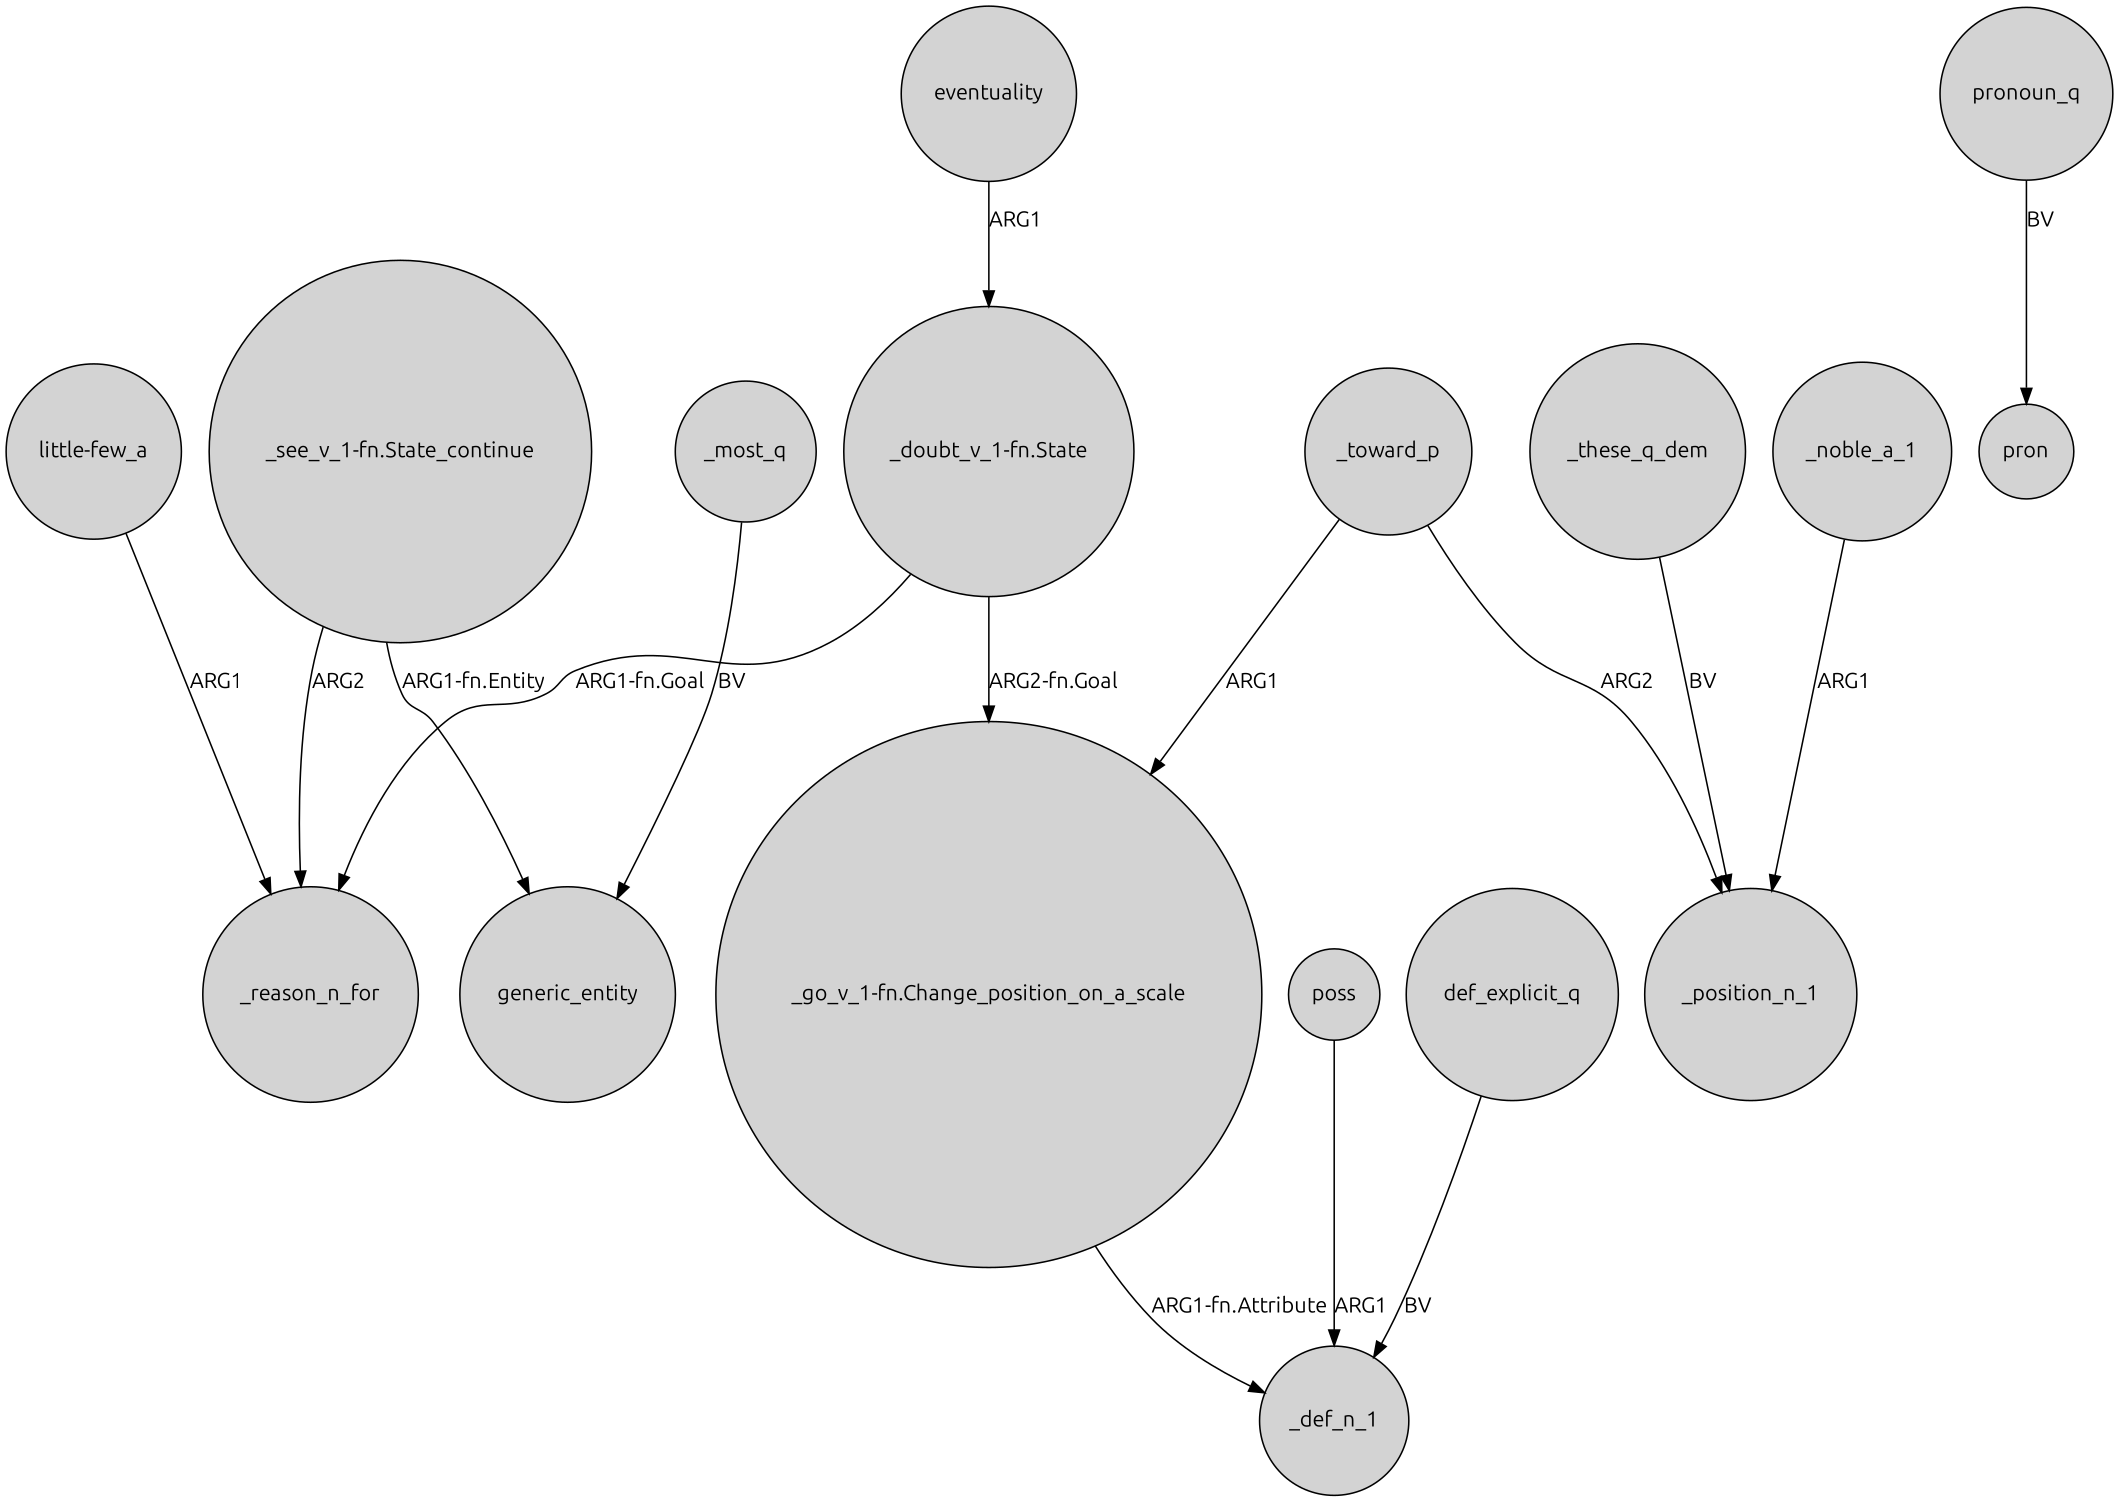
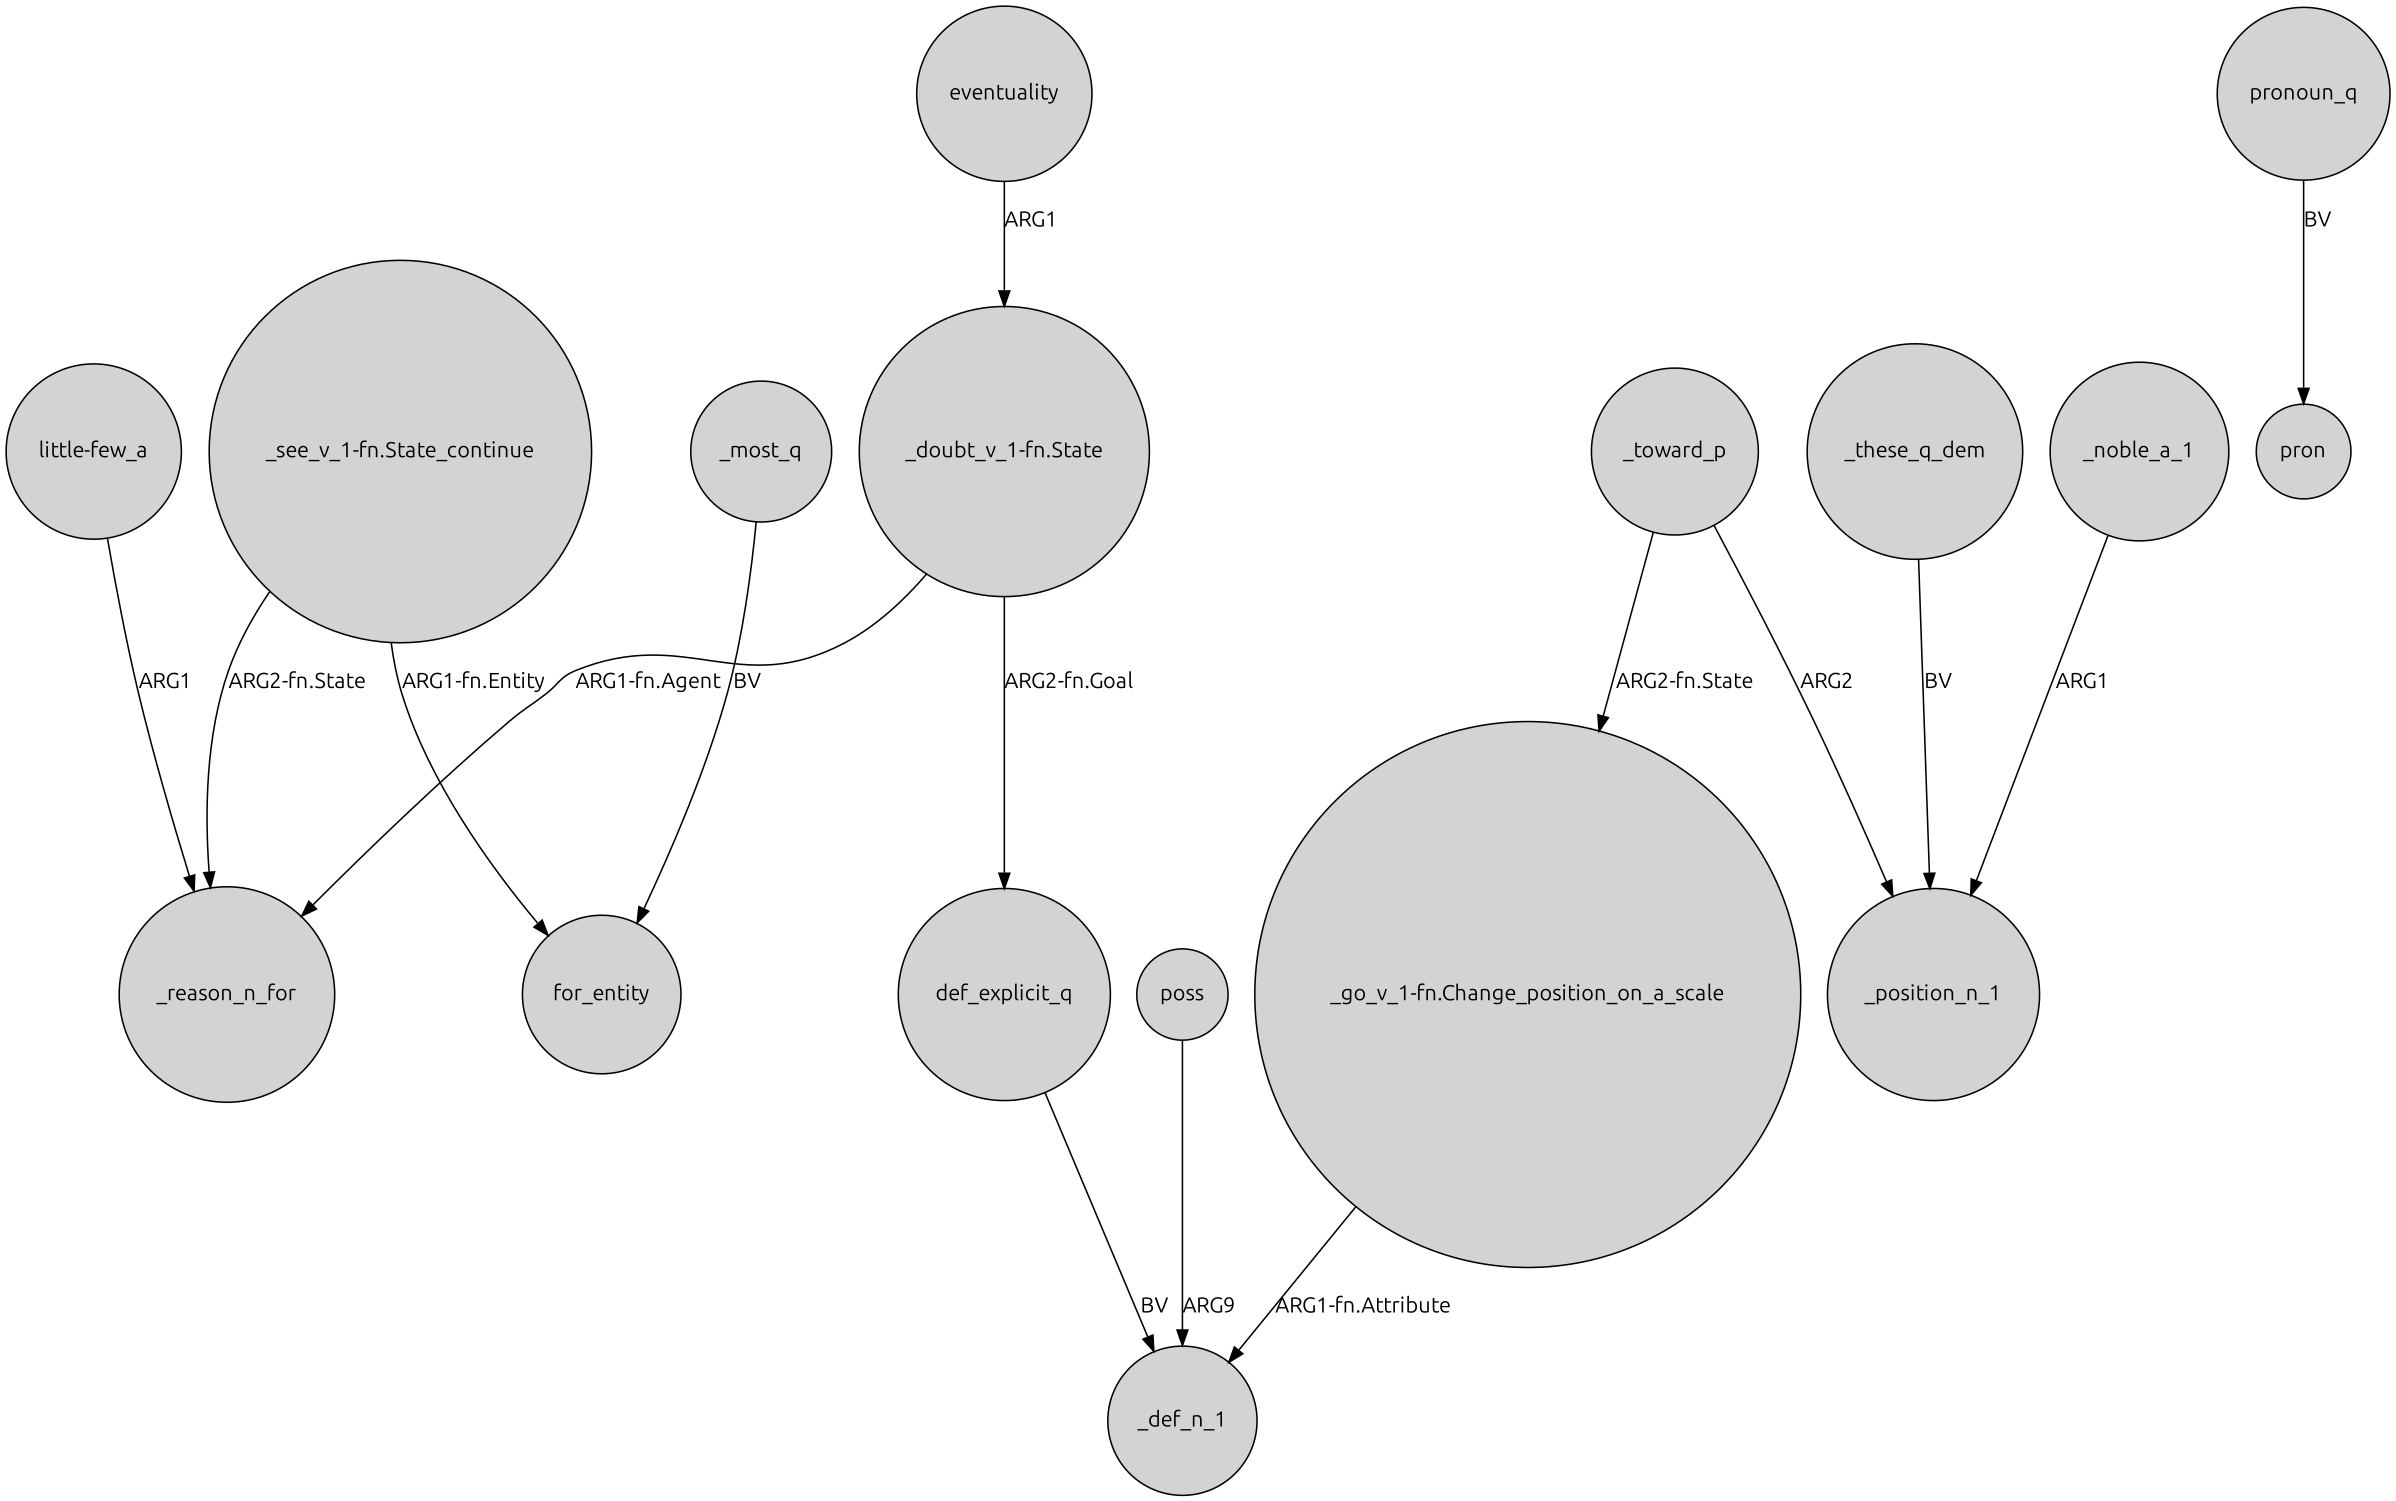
edge "_doubt_v_1-fn.State" -> "_go_v_1-fn.Change_position_on_a_scale": now "_doubt_v_1-fn.State" -> "def_explicit_q"
edge "_see_v_1-fn.State_continue" -> "_reason_n_for": label "ARG2" -> "ARG2-fn.State"
edge "_doubt_v_1-fn.State" -> "_reason_n_for": label "ARG1-fn.Goal" -> "ARG1-fn.Agent"
edge "_toward_p" -> "_go_v_1-fn.Change_position_on_a_scale": label "ARG1" -> "ARG2-fn.State"
node "generic_entity": label "generic_entity" -> "for_entity"
edge "poss" -> "_def_n_1": label "ARG1" -> "ARG9"
